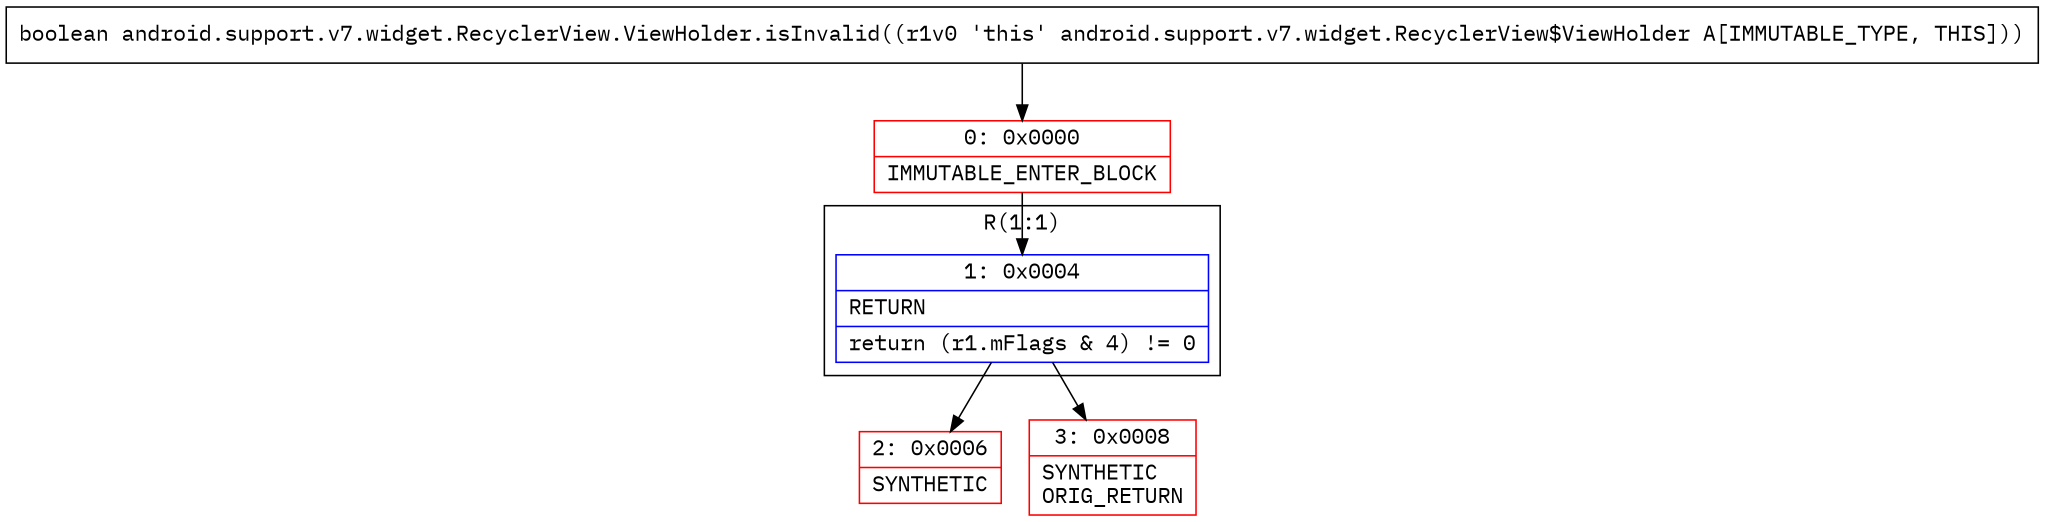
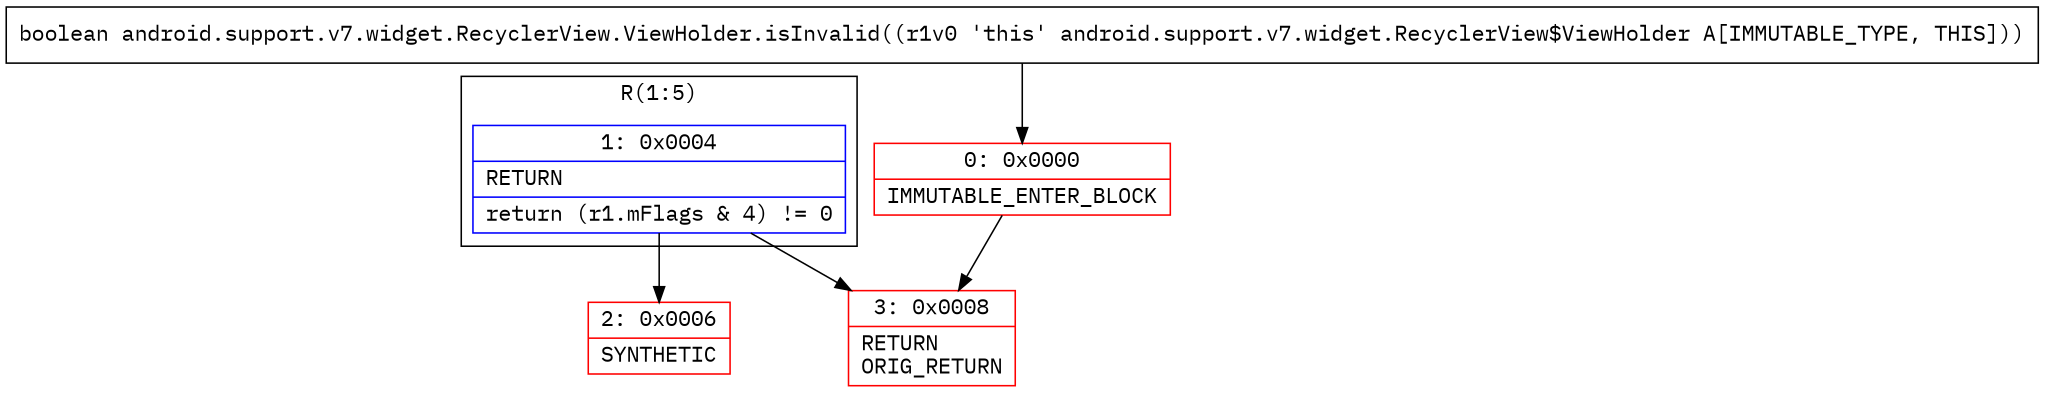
edge "0: 0x0000" -> "1: 0x0004": now "0: 0x0000" -> "3: 0x0008"
cluster "R(1:1)": label "R(1:1)" -> "R(1:5)"
node "3: 0x0008": text "SYNTHETIC" -> "RETURN"
